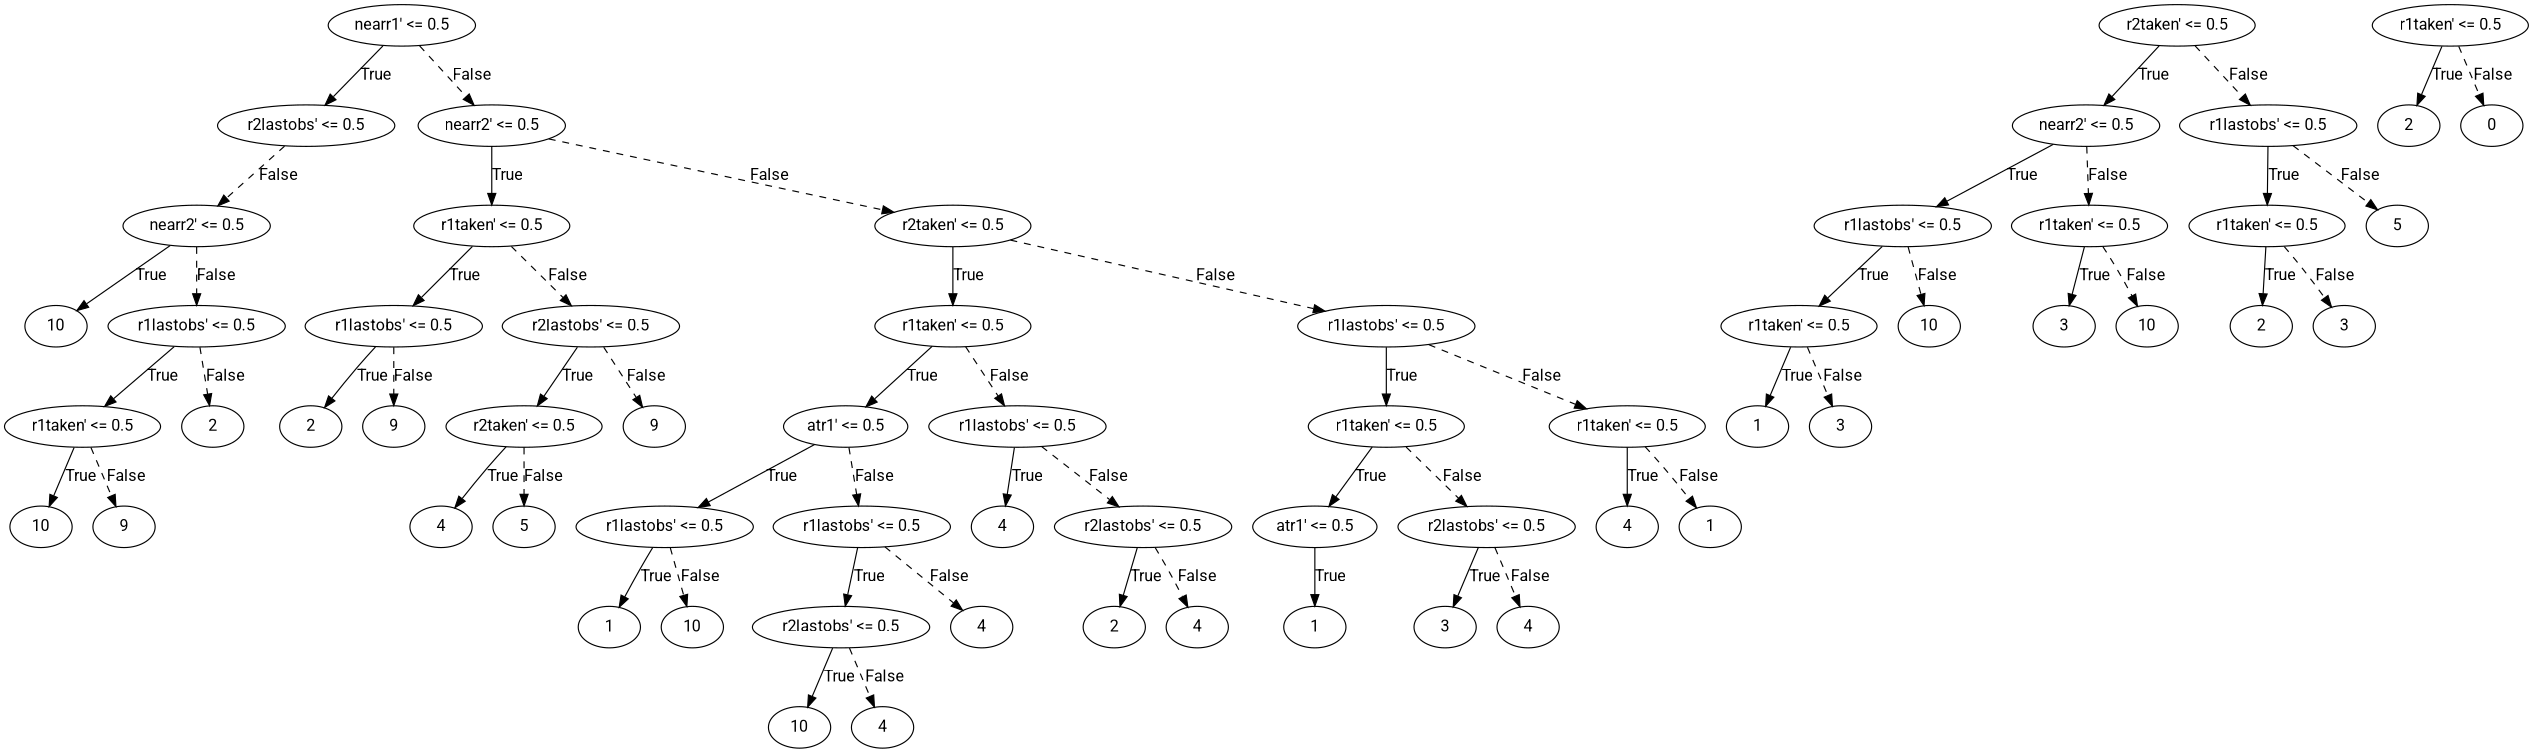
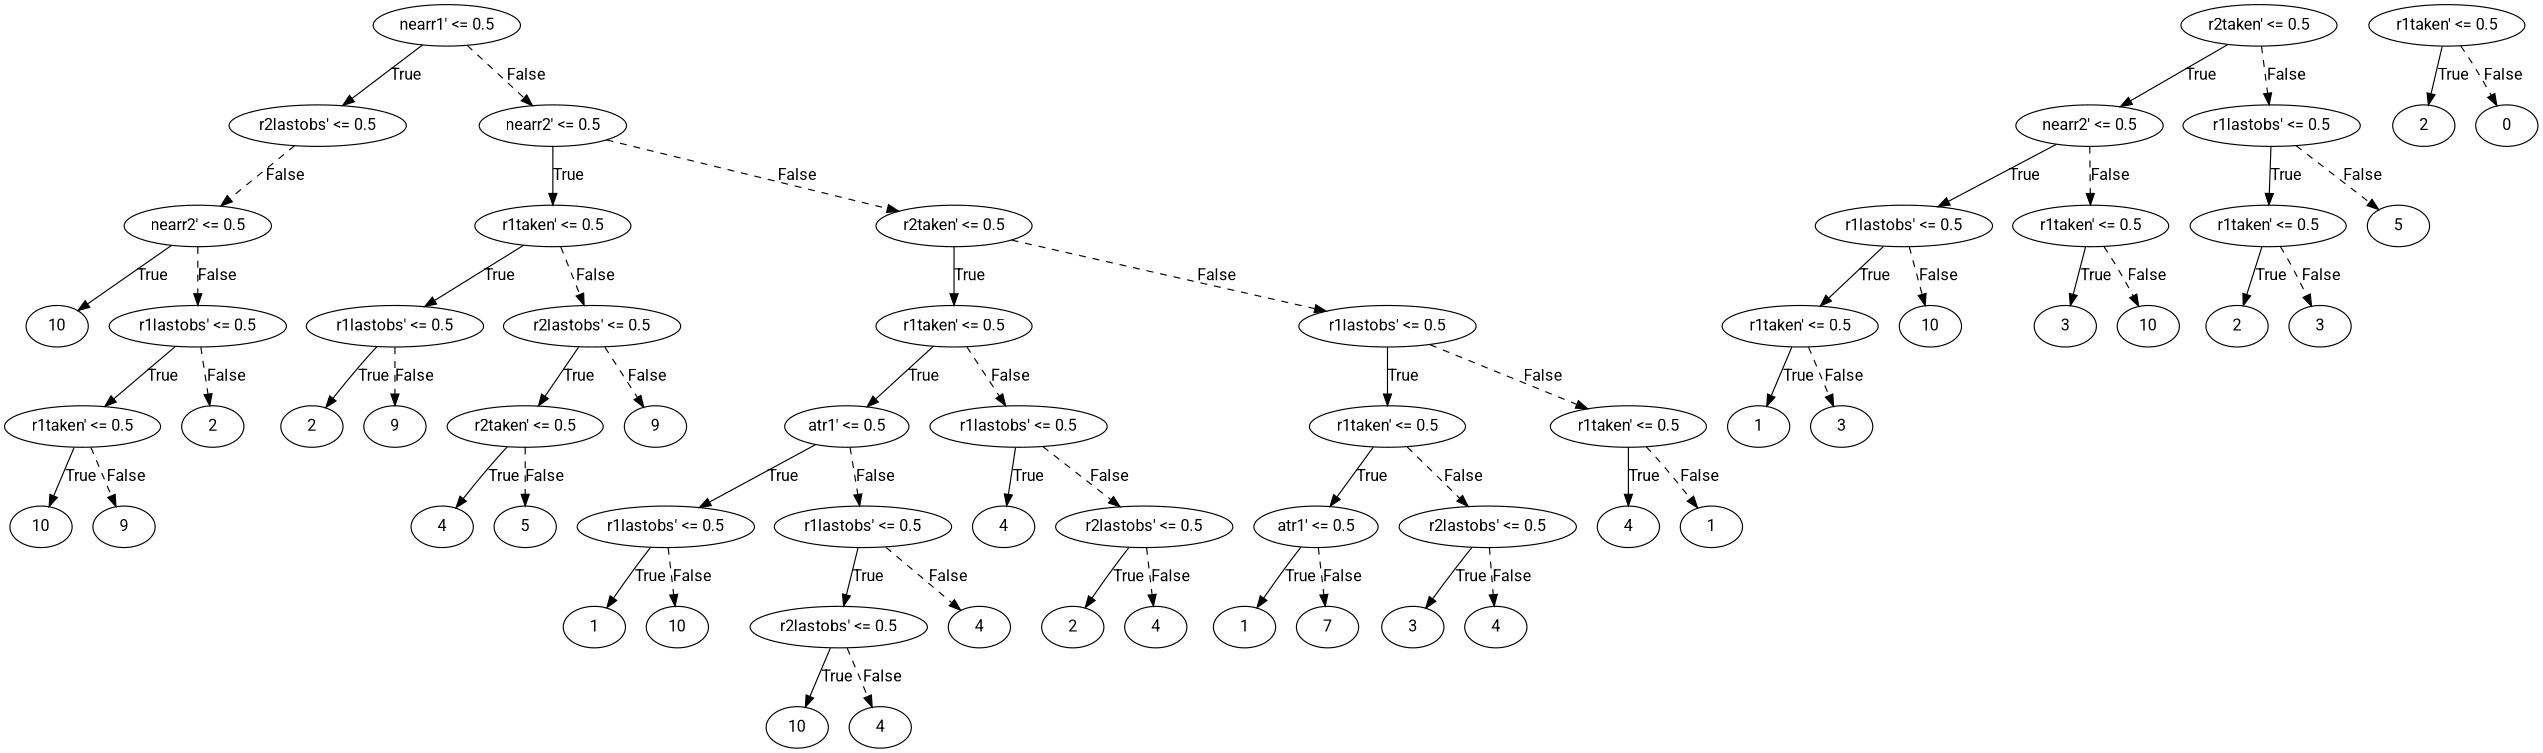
node "7": added
